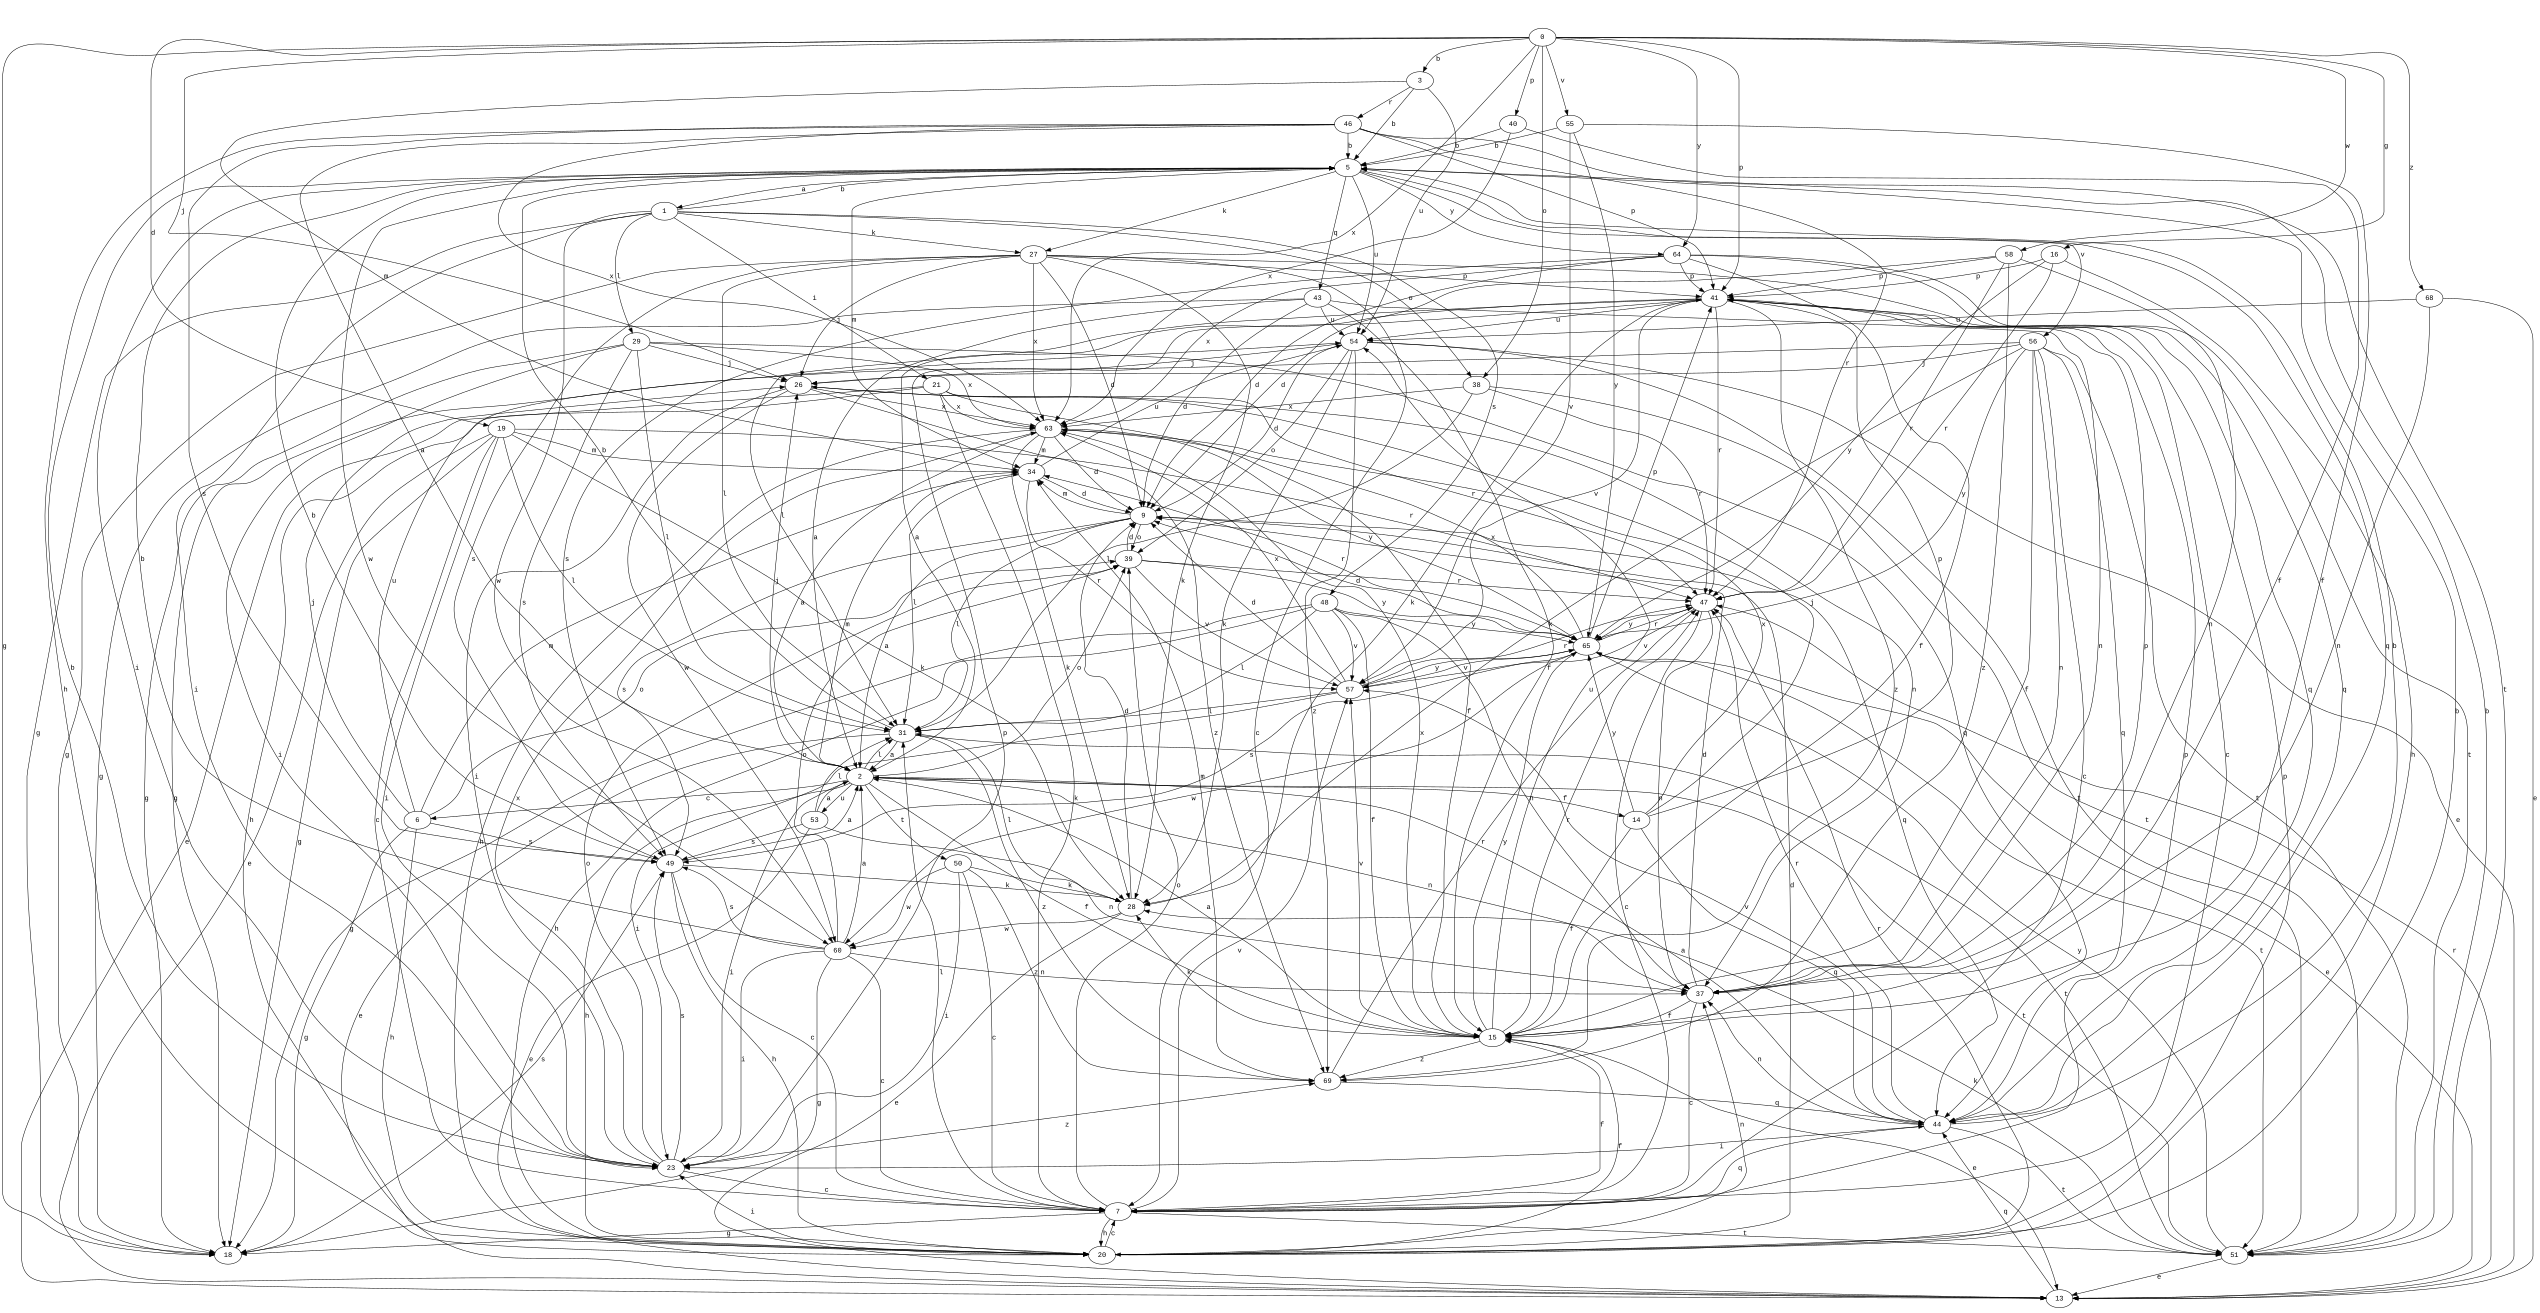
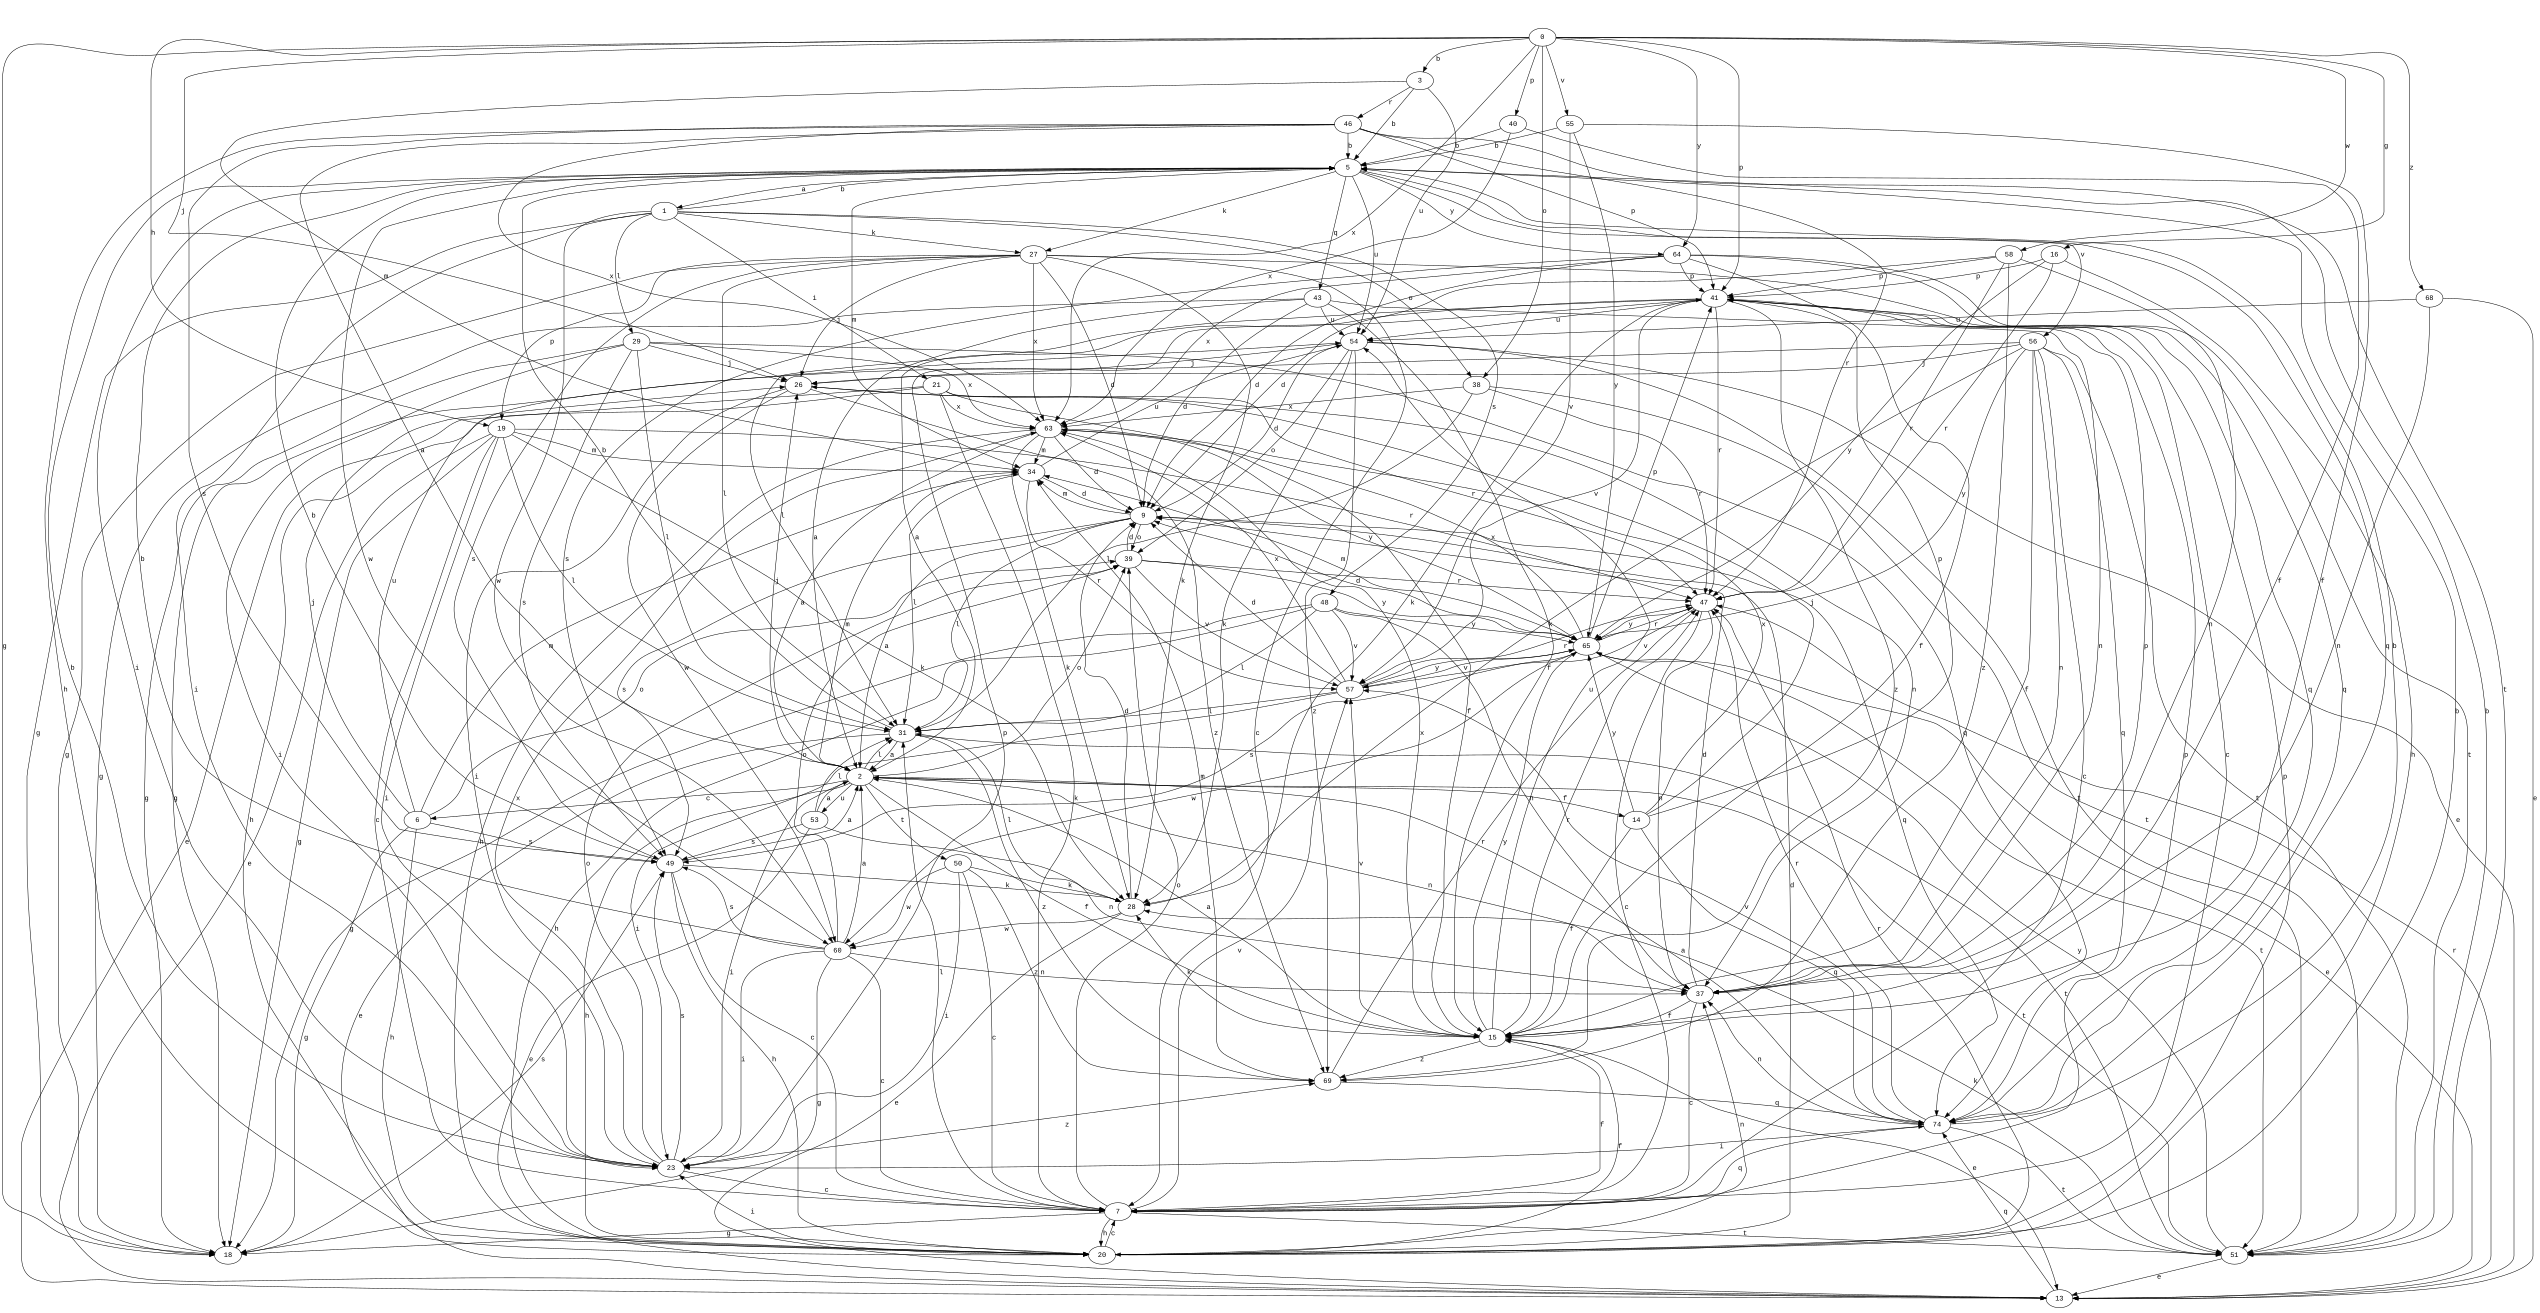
edge "0" -> "19": label "d" -> "h"
edge "27" -> "41": now "27" -> "19"
edge "26" -> "63": removed, label "x"
edge "65" -> "34": label "r" -> "m"
edge "48" -> "15": removed, label "f"
node "44": label "44" -> "74"
